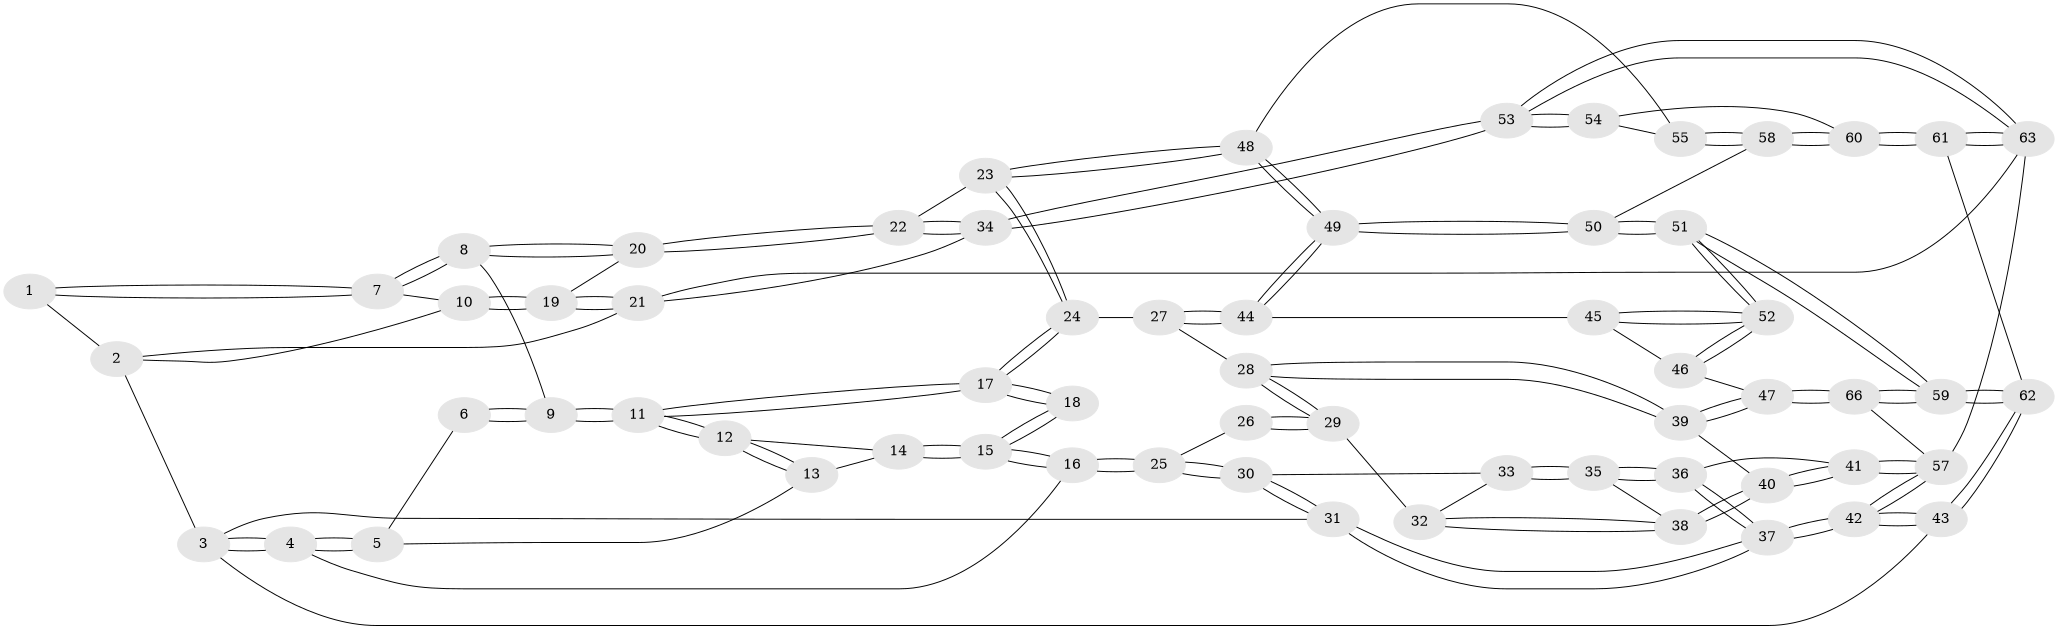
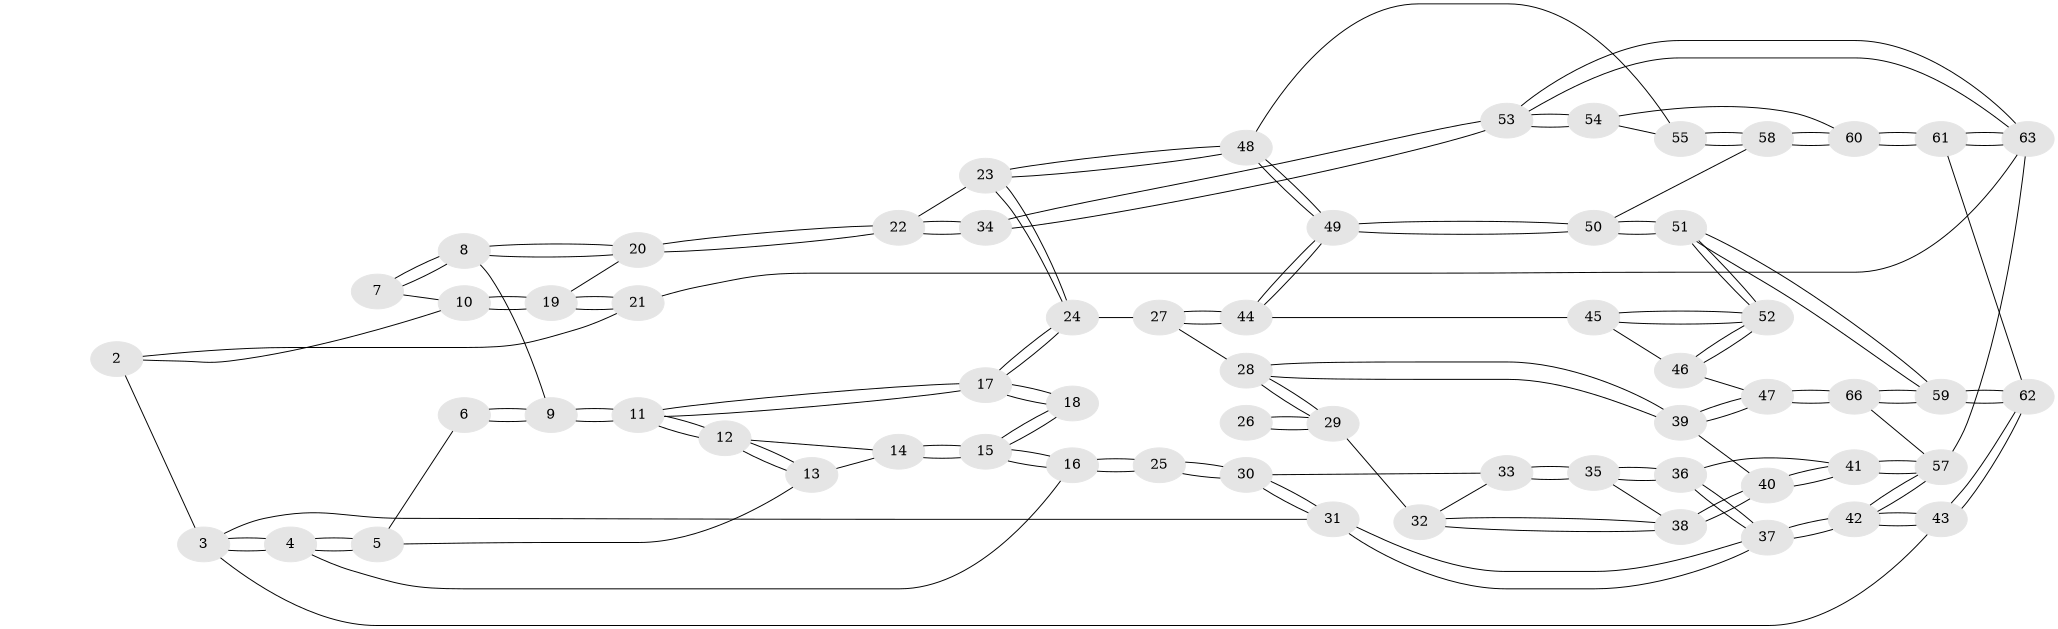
edge "34" -- "21": removed
node "1": removed
edge "26" -- "25": removed
